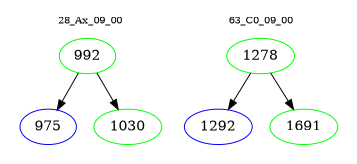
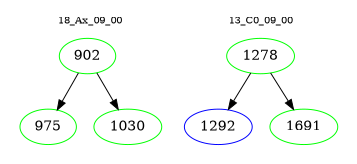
cluster "28_Ax_09_00": label "28_Ax_09_00" -> "18_Ax_09_00"
cluster "63_C0_09_00": label "63_C0_09_00" -> "13_C0_09_00"
node "992": label "992" -> "902"
node "975": color blue -> green
